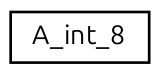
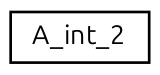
node "A_int_8": label "A_int_8" -> "A_int_2"
